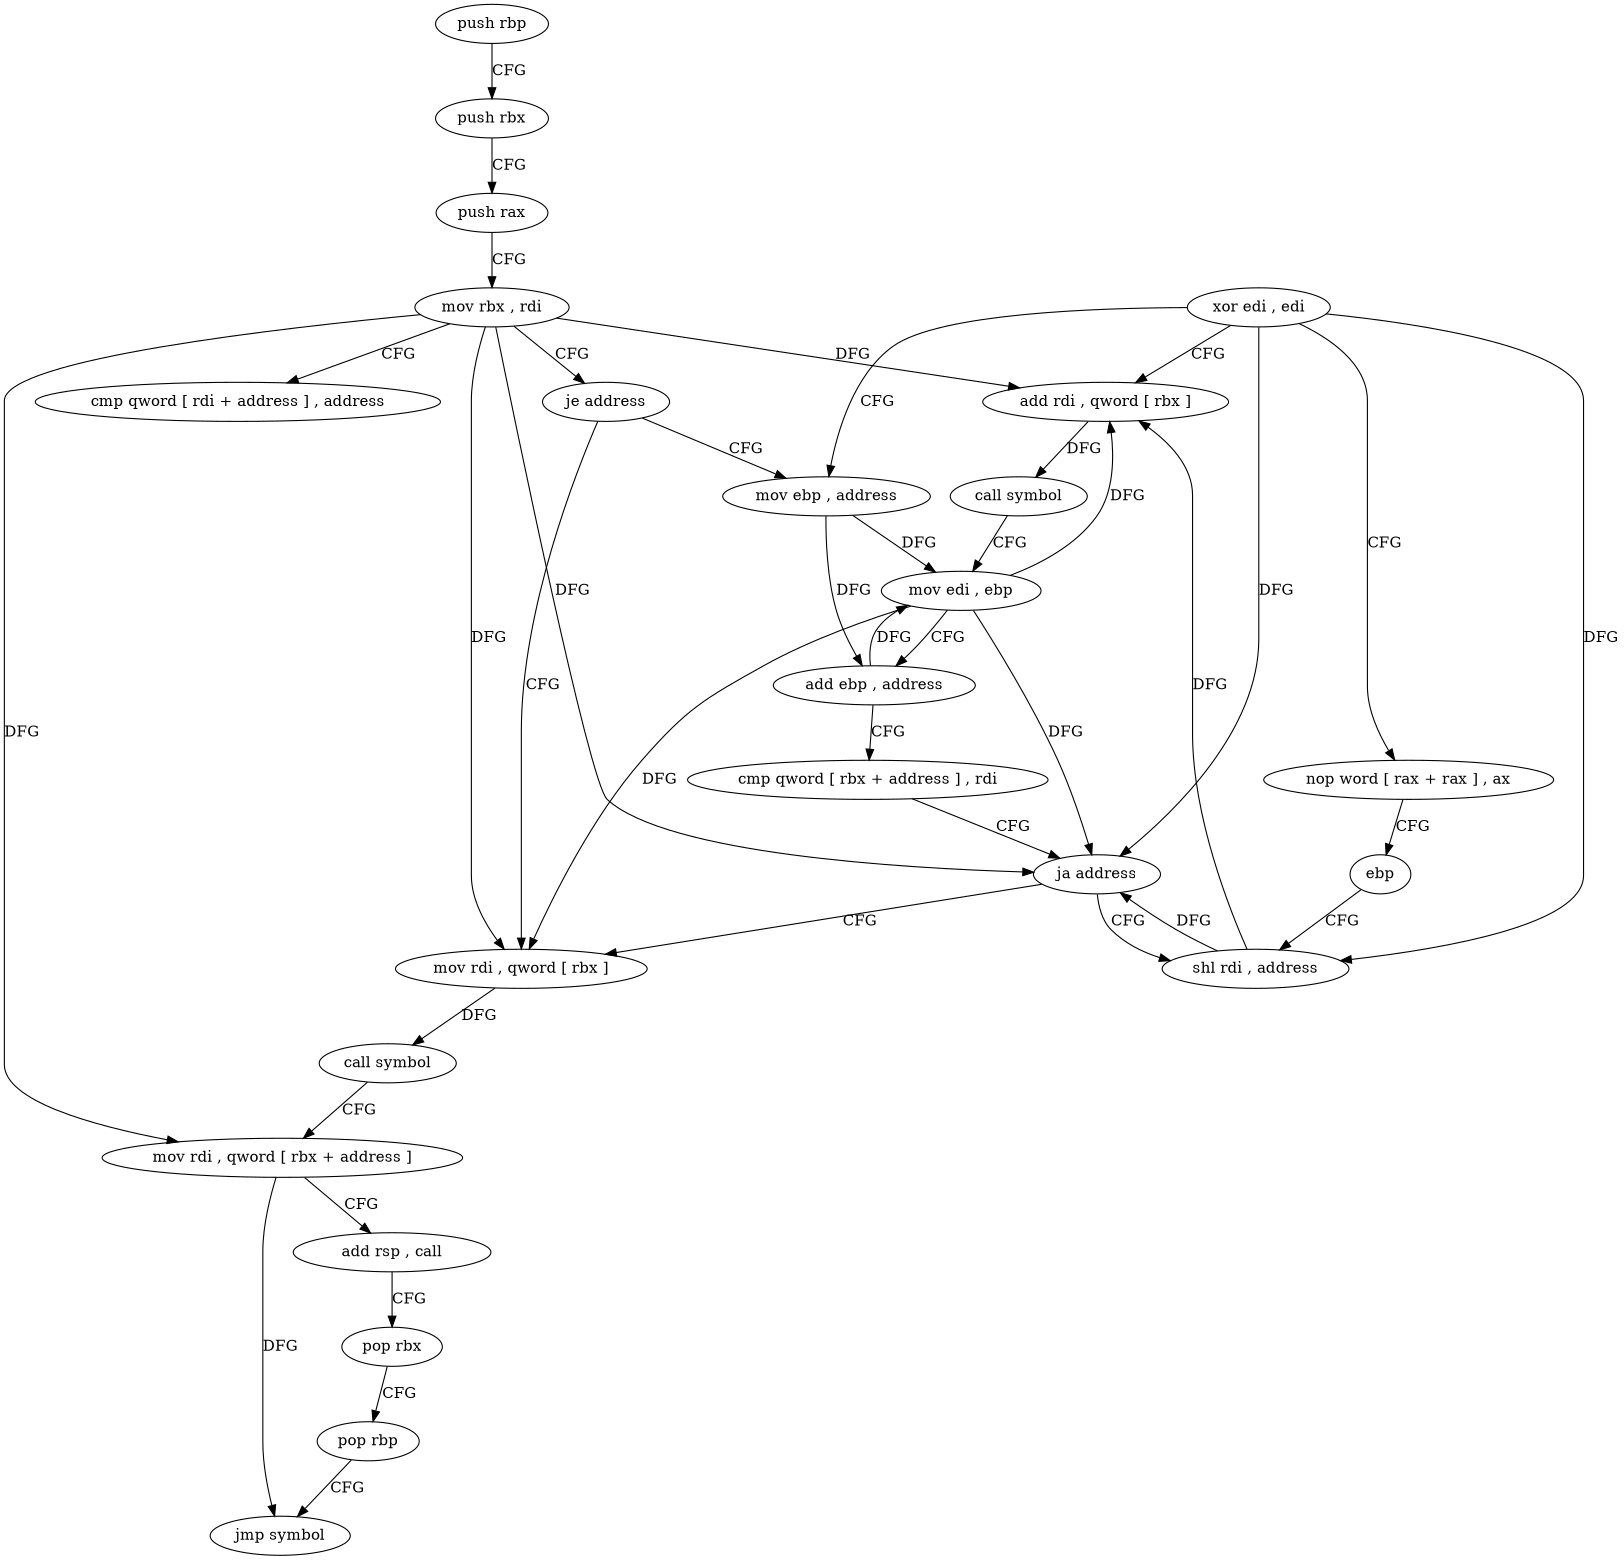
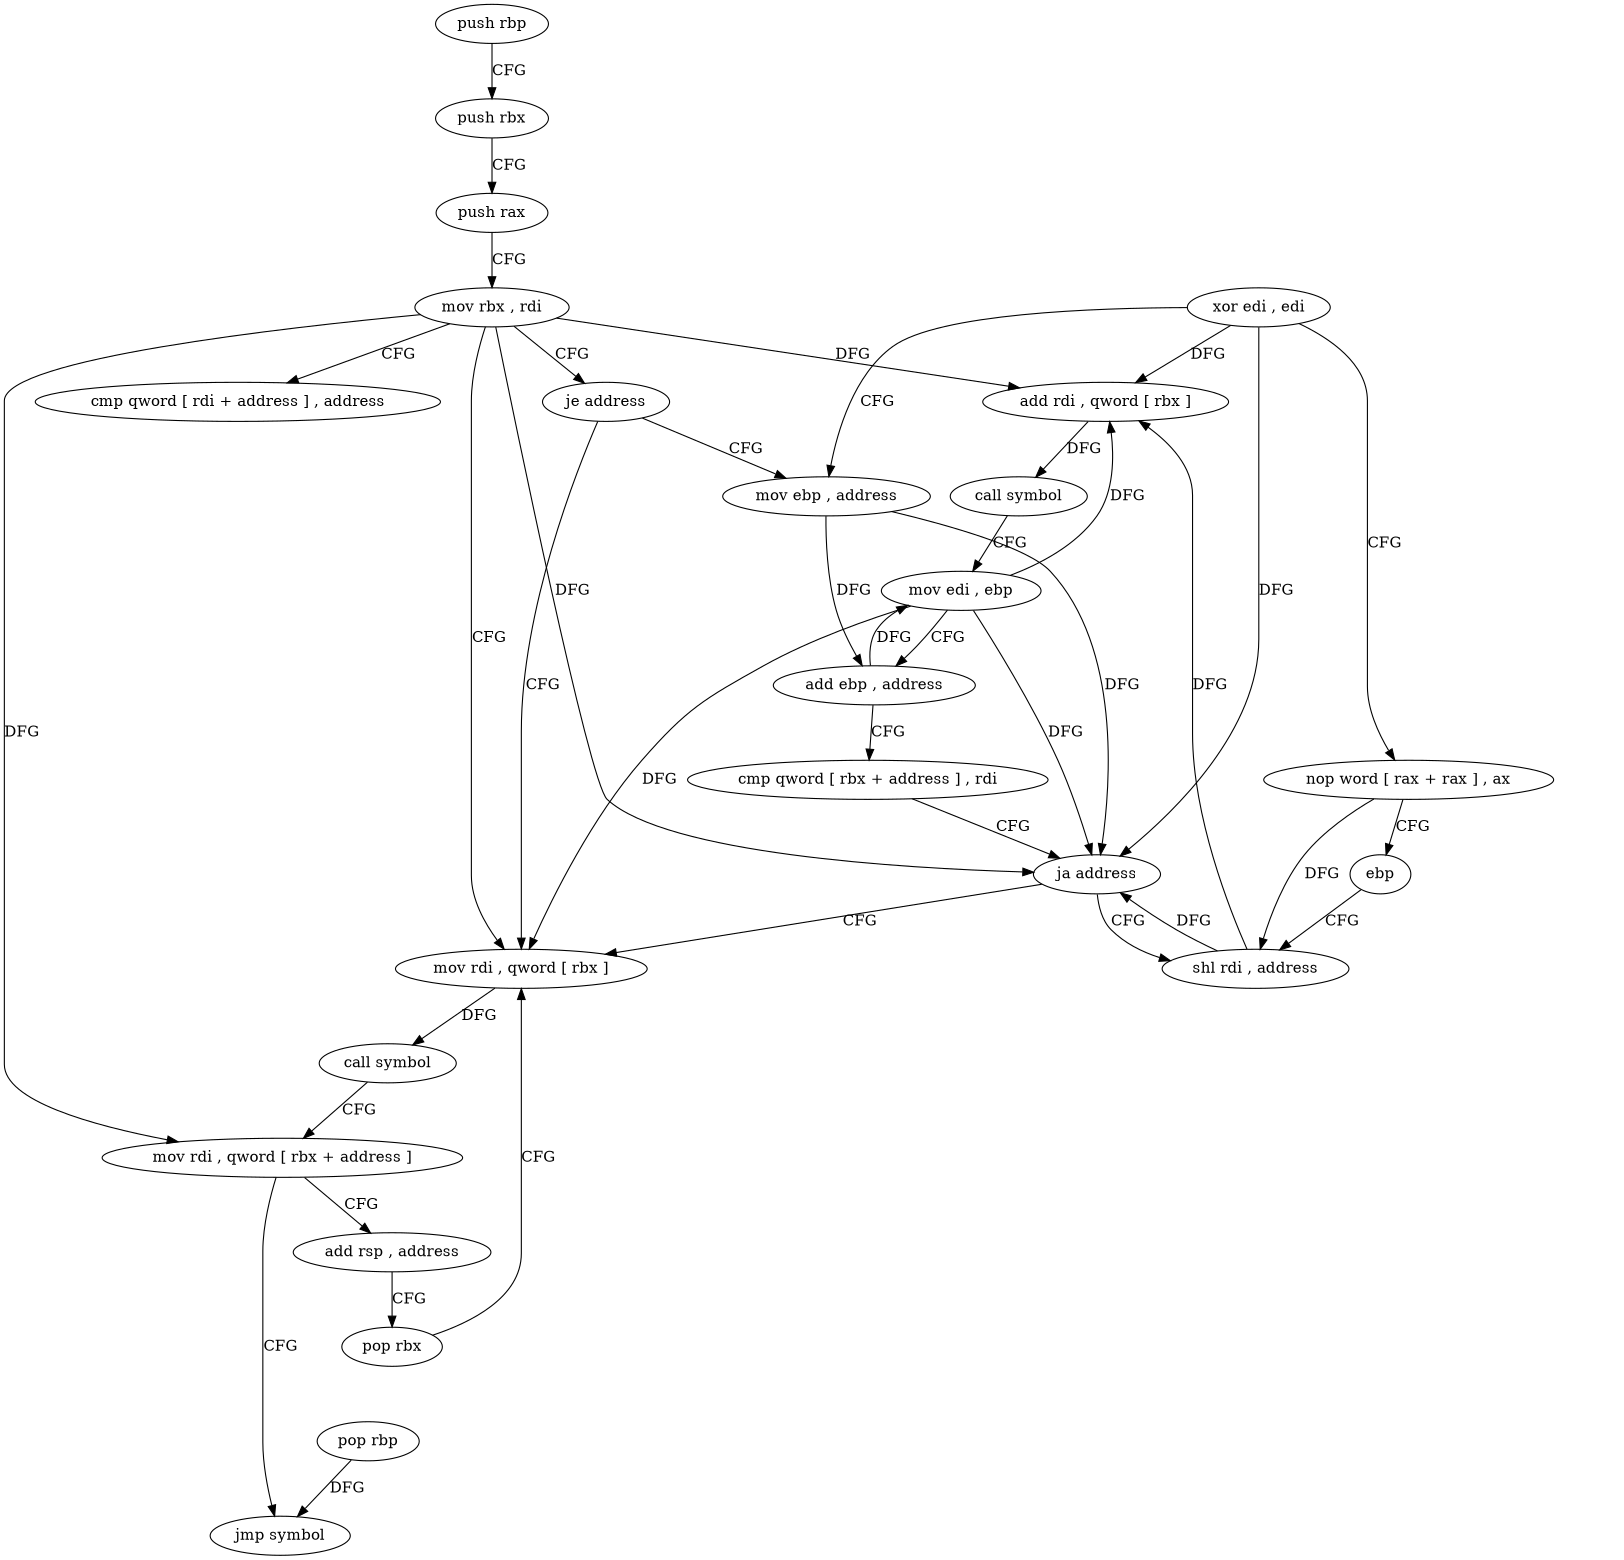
edge "xor edi , edi" -> "add rdi , qword [ rbx ]": label "CFG" -> "DFG"
edge "mov ebp , address" -> "mov edi , ebp": now "mov ebp , address" -> "ja address"
edge "xor edi , edi" -> "shl rdi , address": now "nop word [ rax + rax ] , ax" -> "shl rdi , address"
edge "mov rbx , rdi" -> "mov rdi , qword [ rbx ]": label "DFG" -> "CFG"
node "add rsp , call": label "add rsp , call" -> "add rsp , address"
edge "mov rdi , qword [ rbx + address ]" -> "jmp symbol": label "DFG" -> "CFG"
edge "pop rbx" -> "pop rbp": now "pop rbx" -> "mov rdi , qword [ rbx ]"
edge "pop rbp" -> "jmp symbol": label "CFG" -> "DFG"
